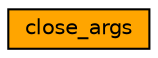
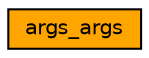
node "close_args": label "close_args" -> "args_args"
